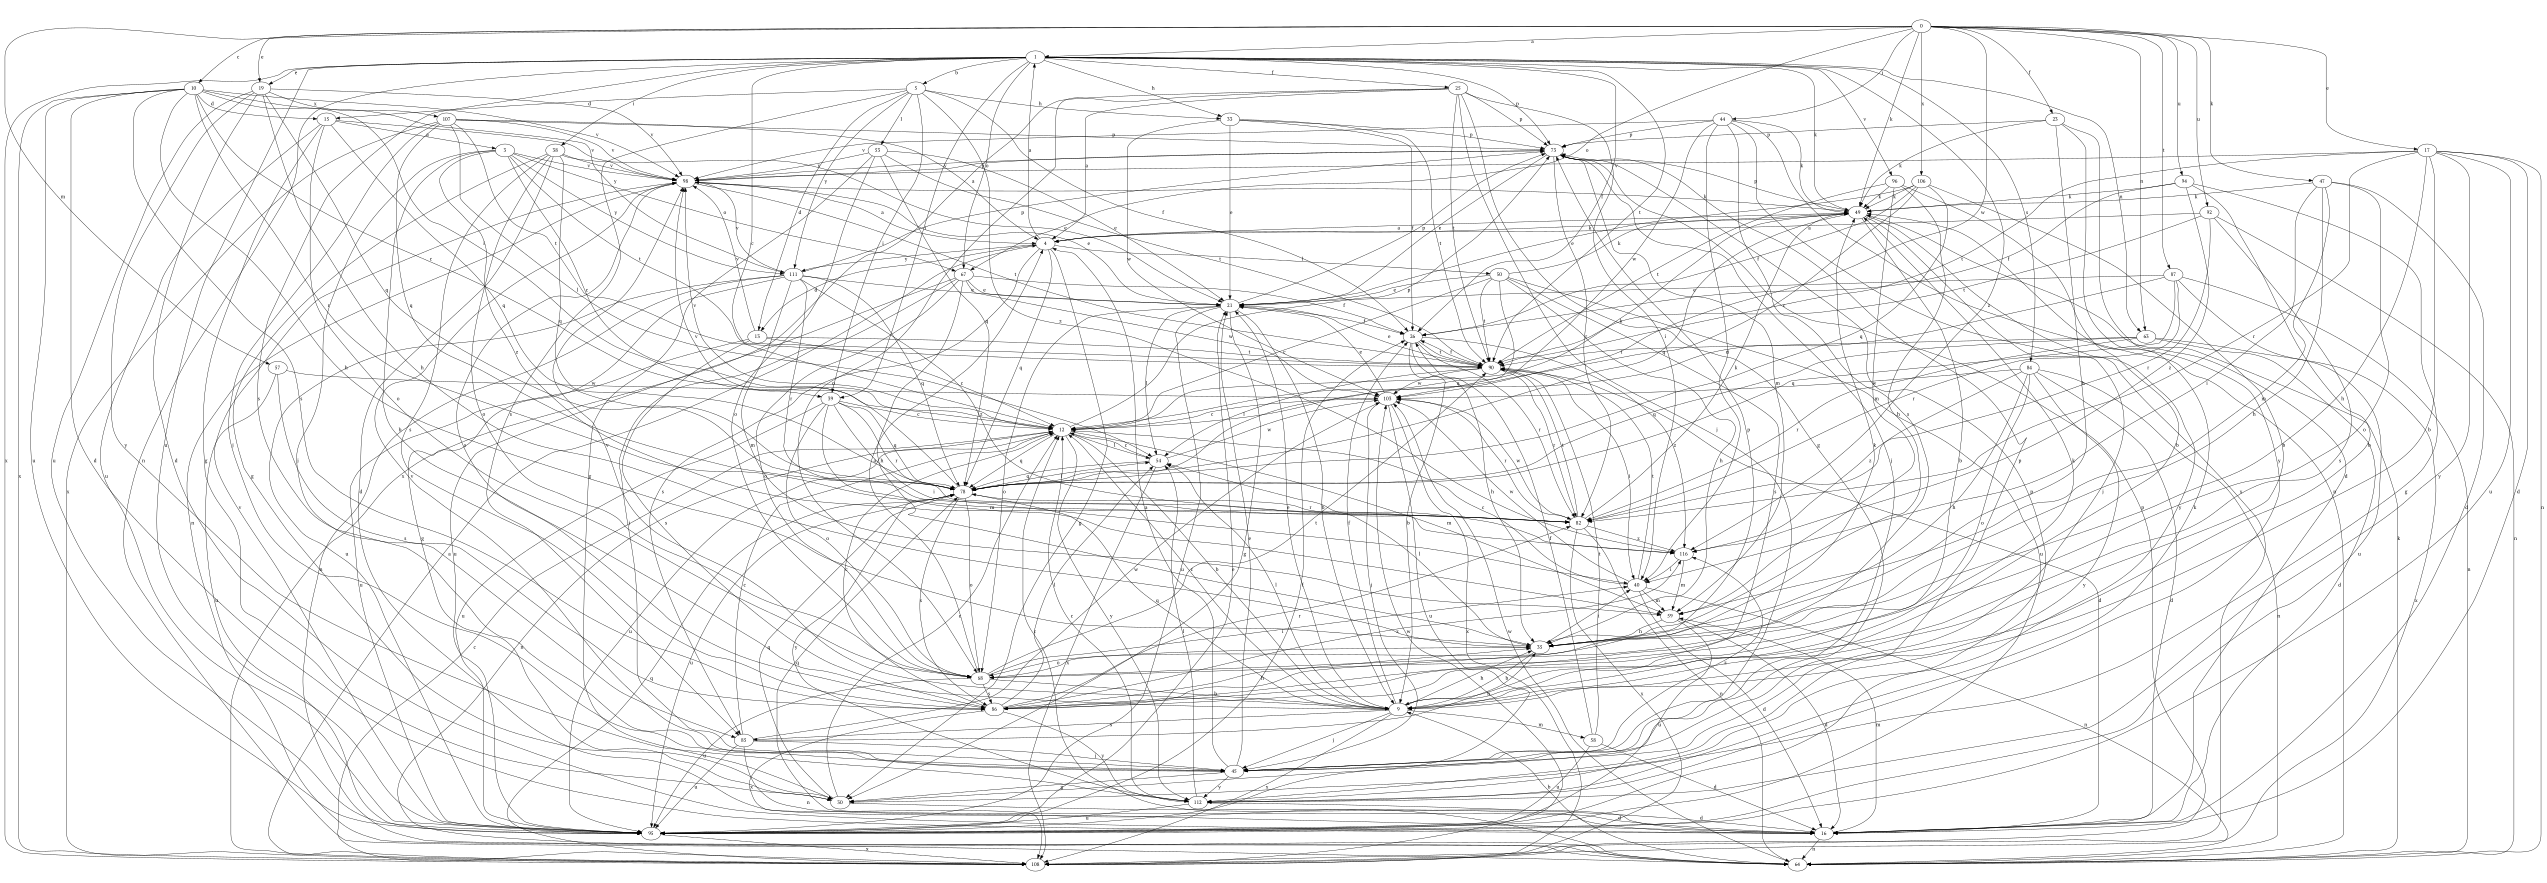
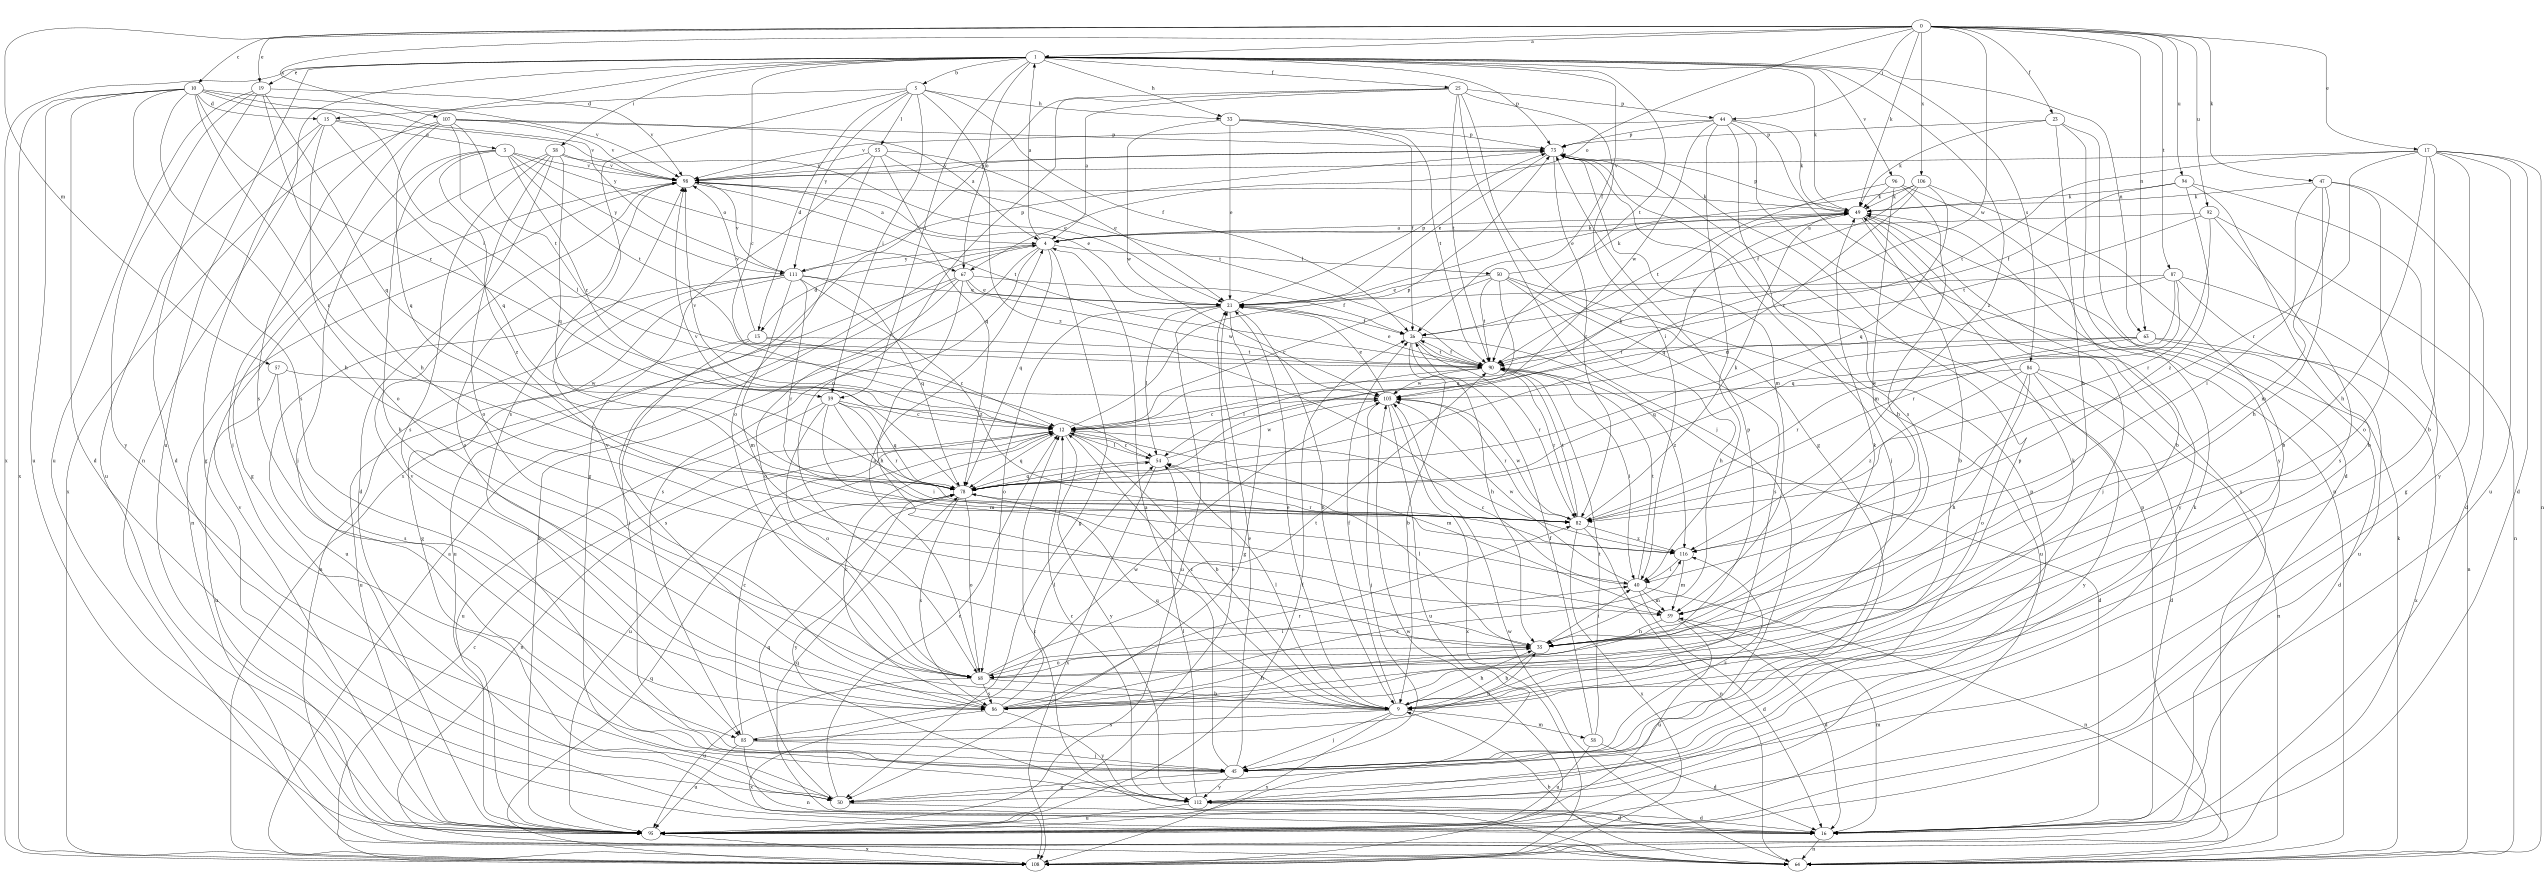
edge "19" -> "107": now "0" -> "107"
edge "25" -> "73": now "25" -> "44"
edge "78" -> "95": now "4" -> "95"
